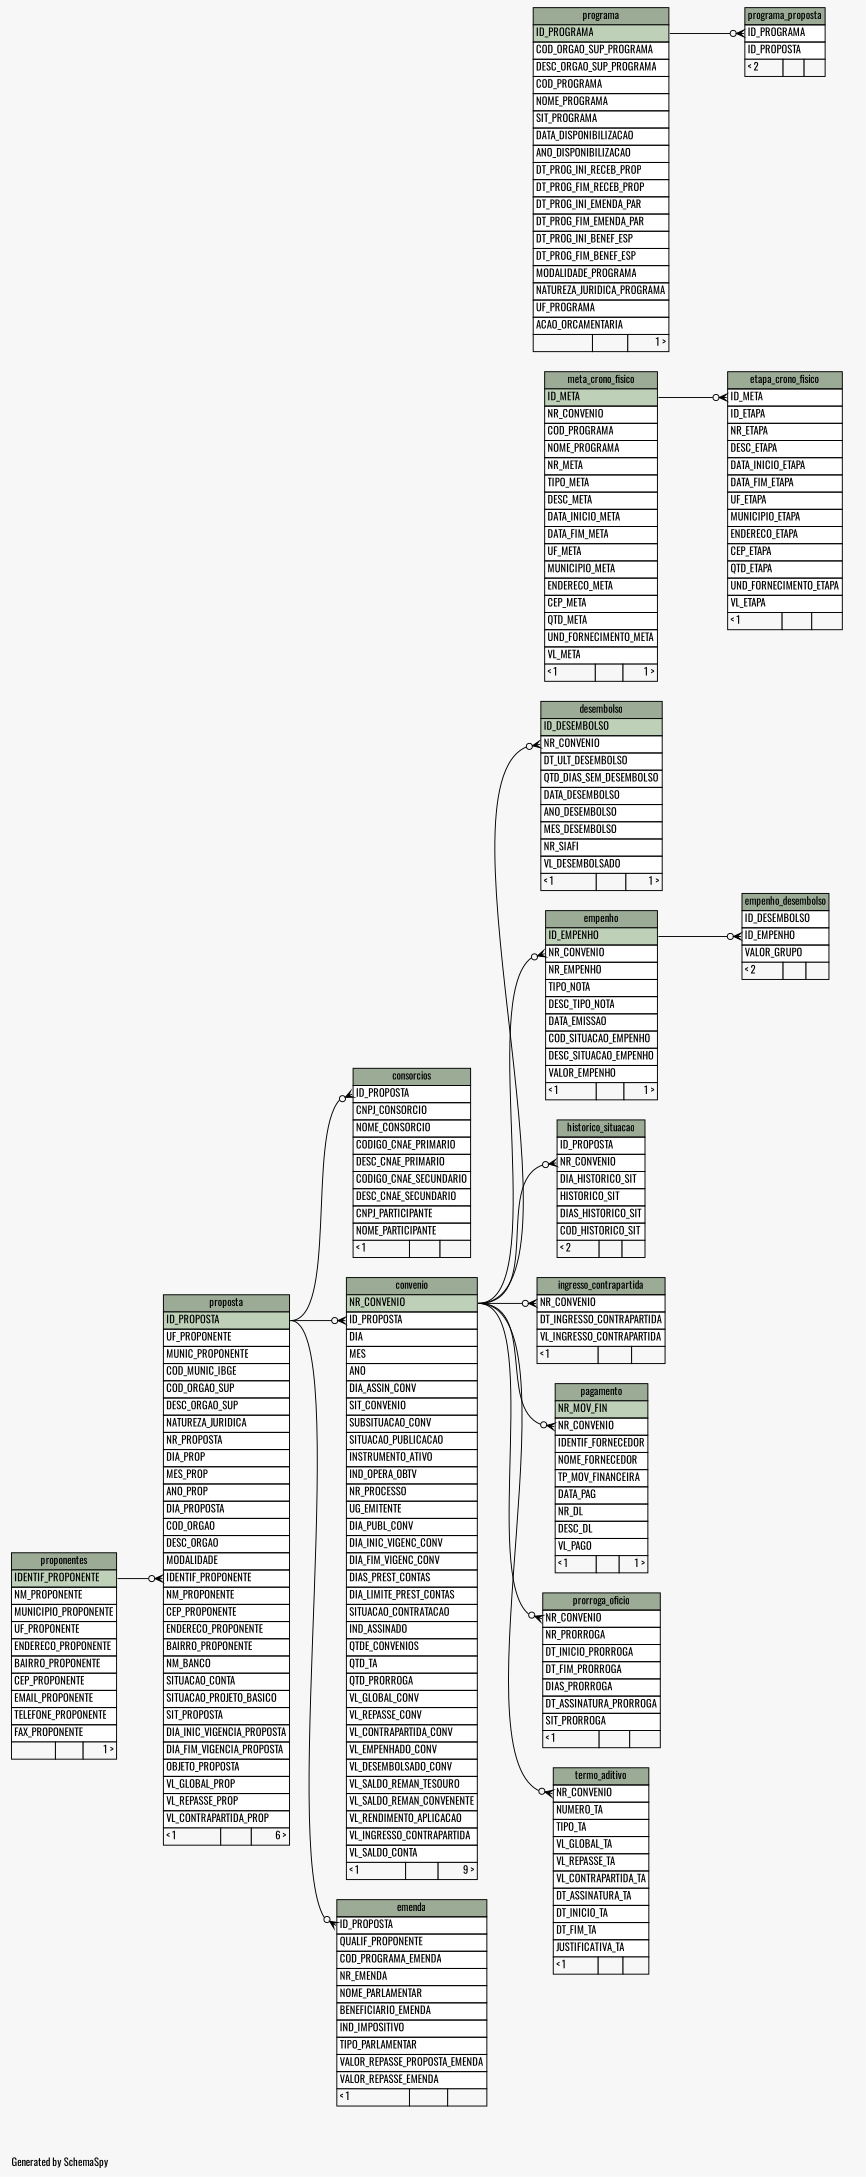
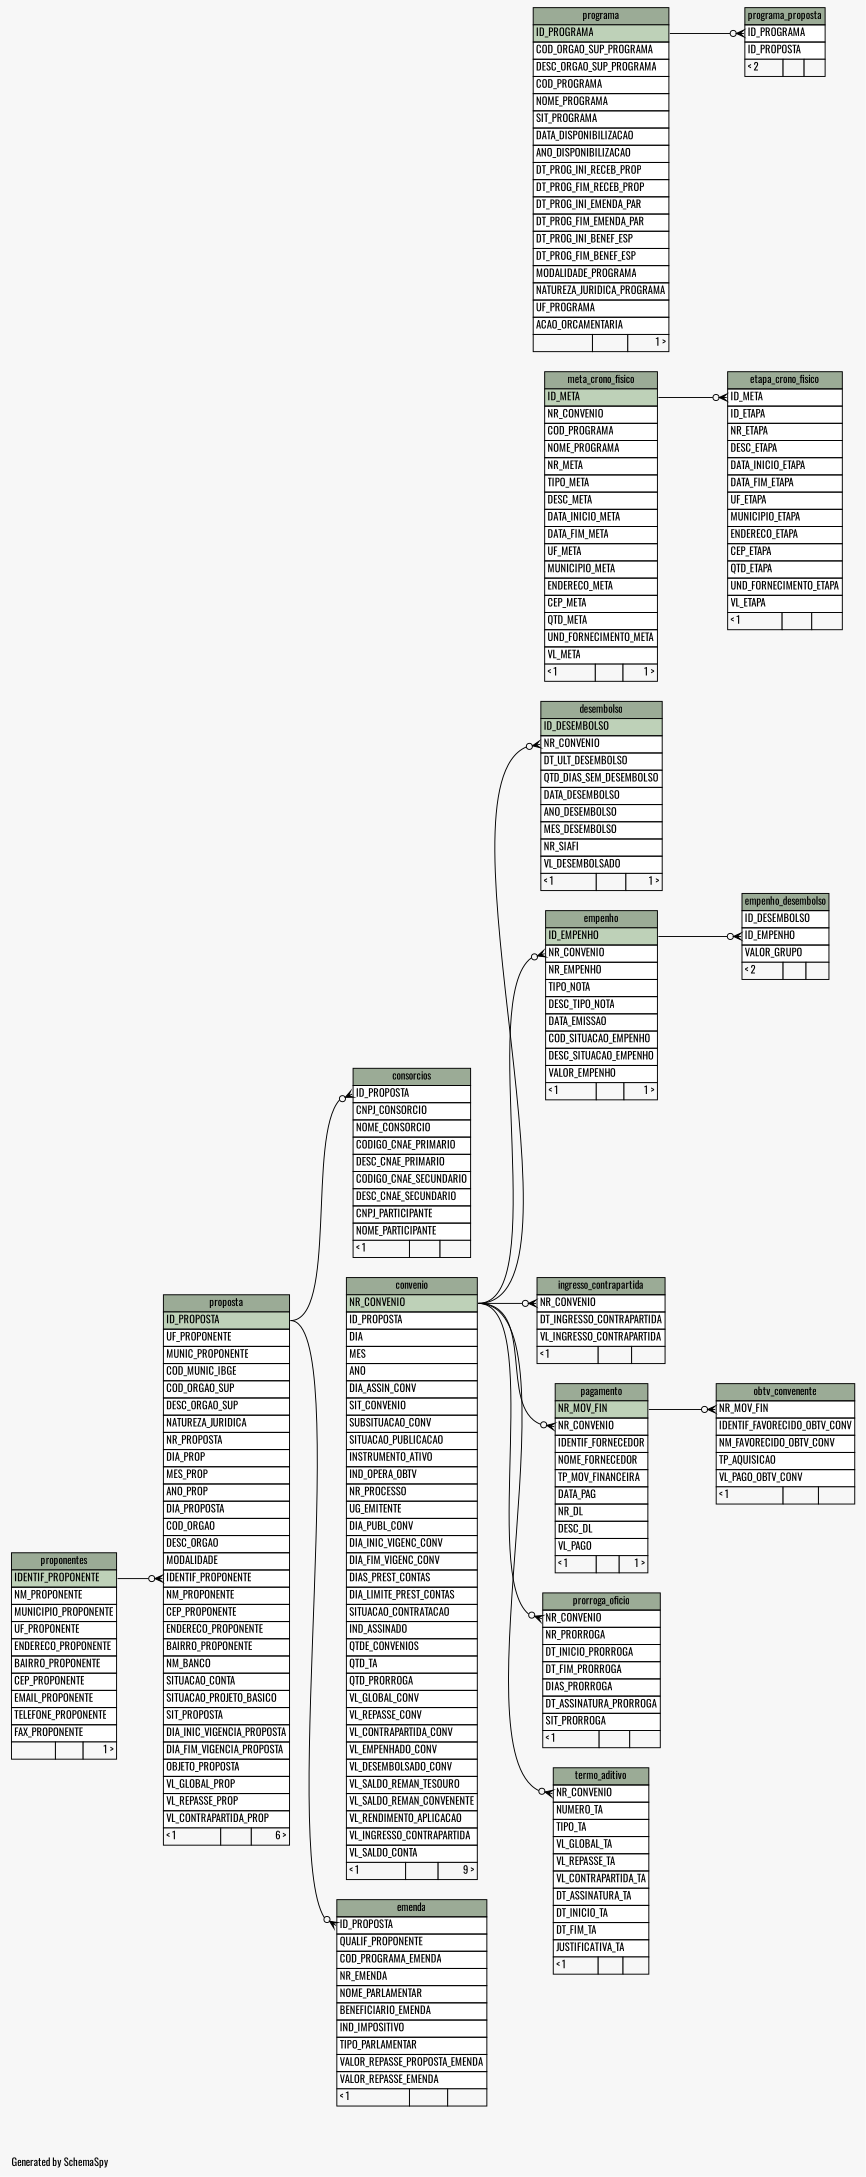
node "historico_situacao": removed
edge "proposta" -> "convenio": removed
node "obtv_convenente": added
